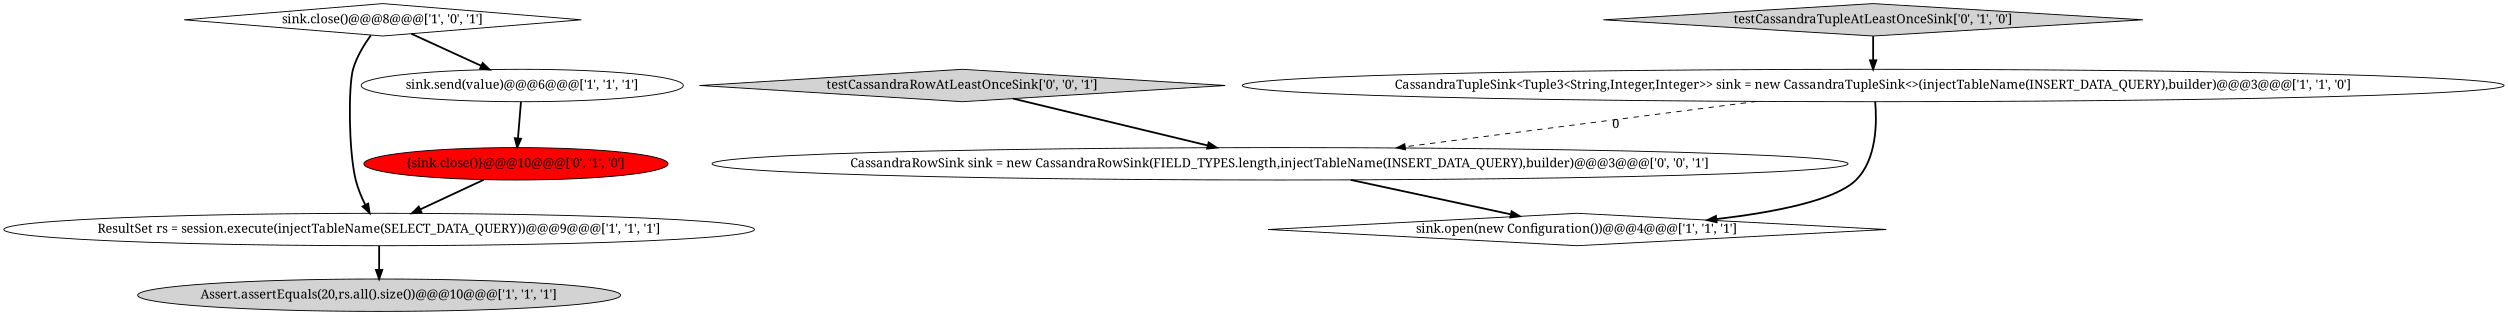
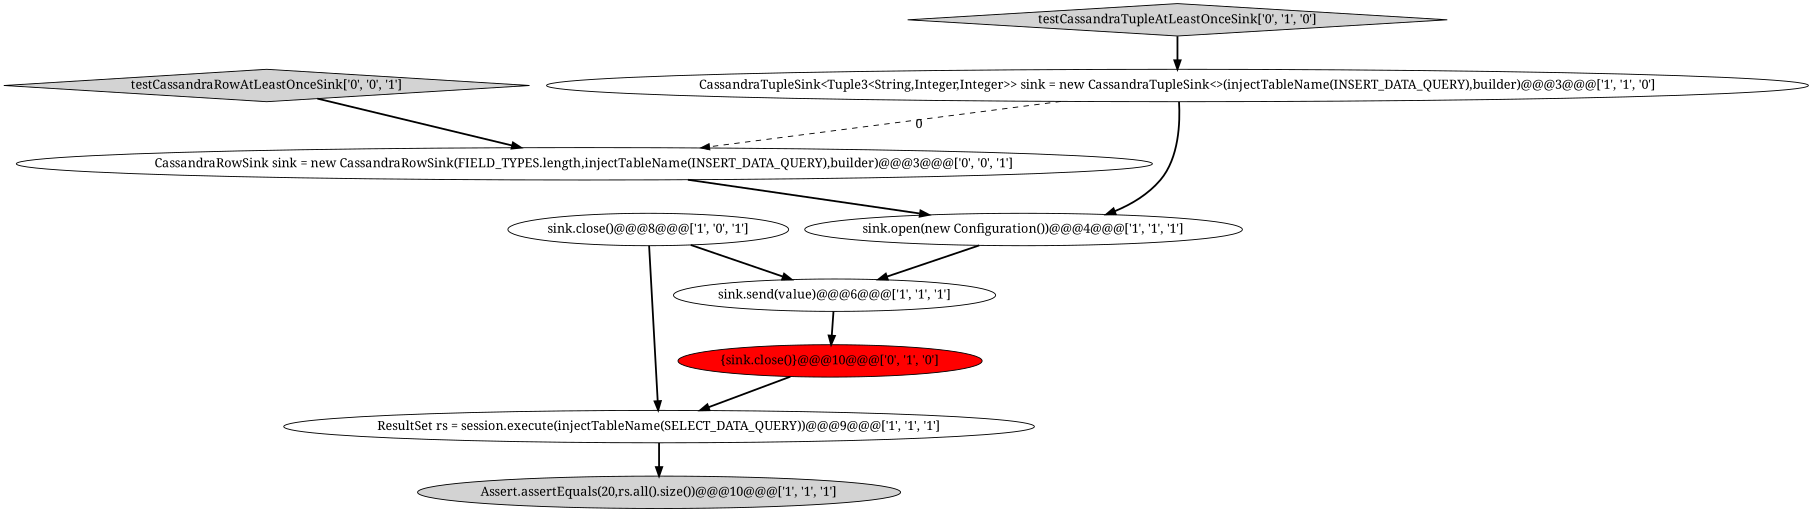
node "sink.close()@@@8@@@['1', '0', '1']": shape diamond -> ellipse
node "sink.open(new Configuration())@@@4@@@['1', '1', '1']": shape diamond -> ellipse
edge "sink.open(new Configuration())@@@4@@@['1', '1', '1']" -> "sink.send(value)@@@6@@@['1', '1', '1']": added
